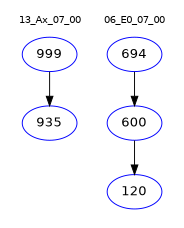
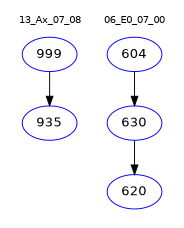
cluster "13_Ax_07_00": label "13_Ax_07_00" -> "13_Ax_07_08"
node "694": label "694" -> "604"
node "600": label "600" -> "630"
node "120": label "120" -> "620"
